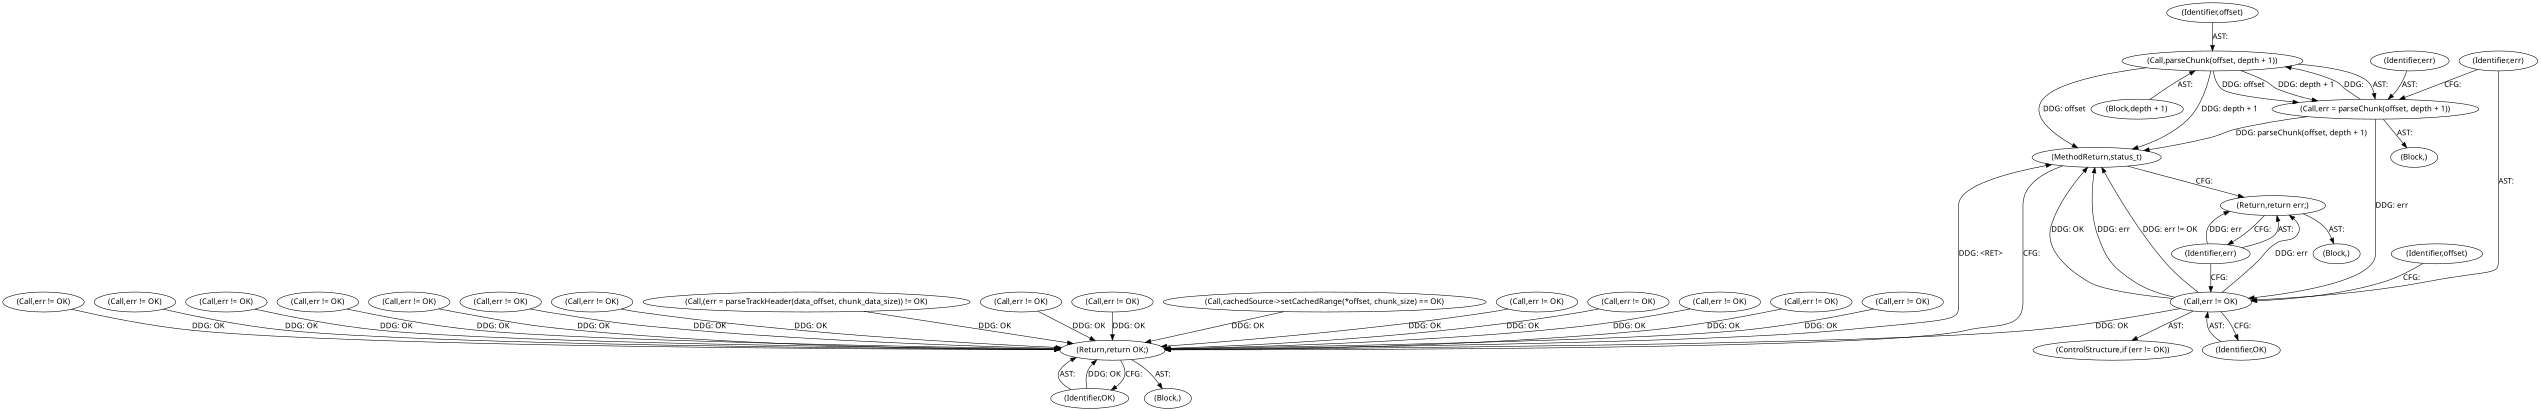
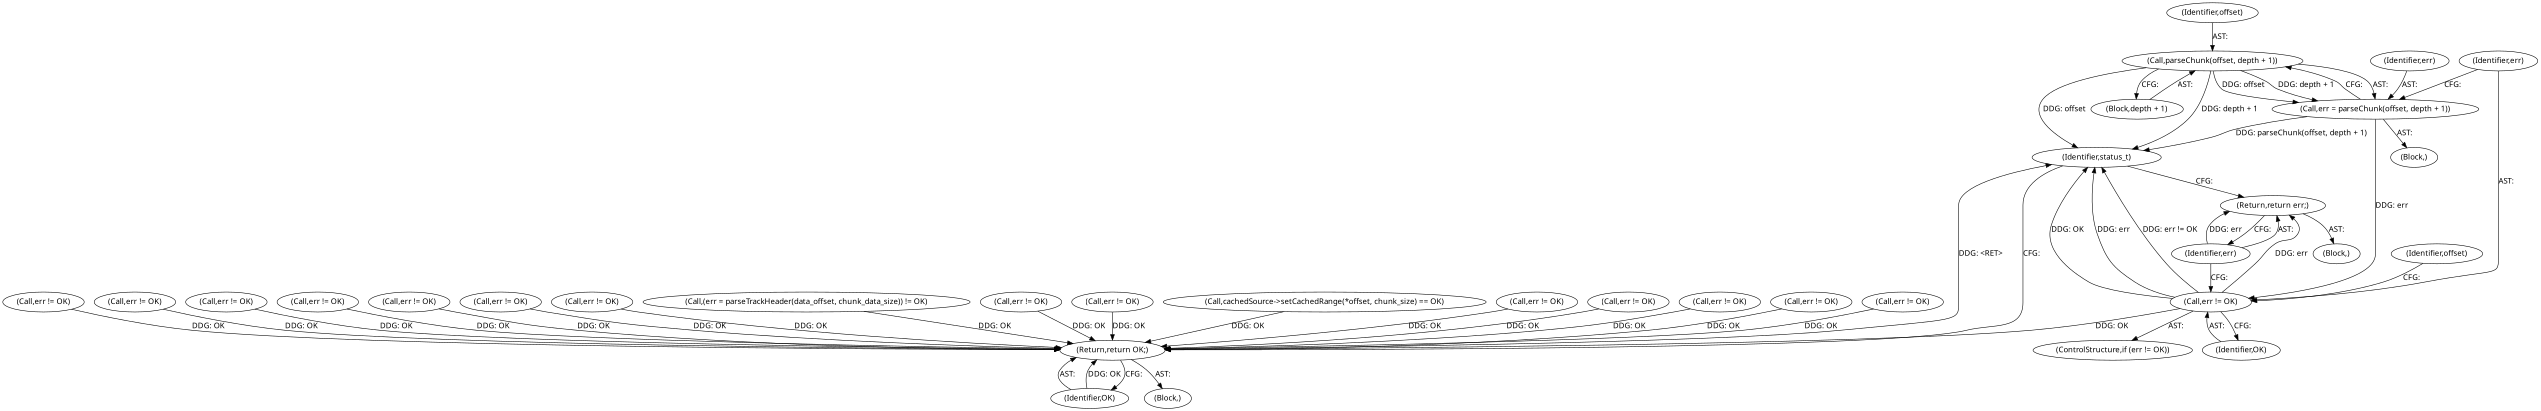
edge "(Call,parseChunk(offset, depth + 1))" -> "(Block,depth + 1)": added, label "CFG:"
edge "(Call,err = parseChunk(offset, depth + 1))" -> "(Call,parseChunk(offset, depth + 1))": label "DDG: " -> "CFG: "
node "(MethodReturn,status_t)": label "(MethodReturn,status_t)" -> "(Identifier,status_t)"
